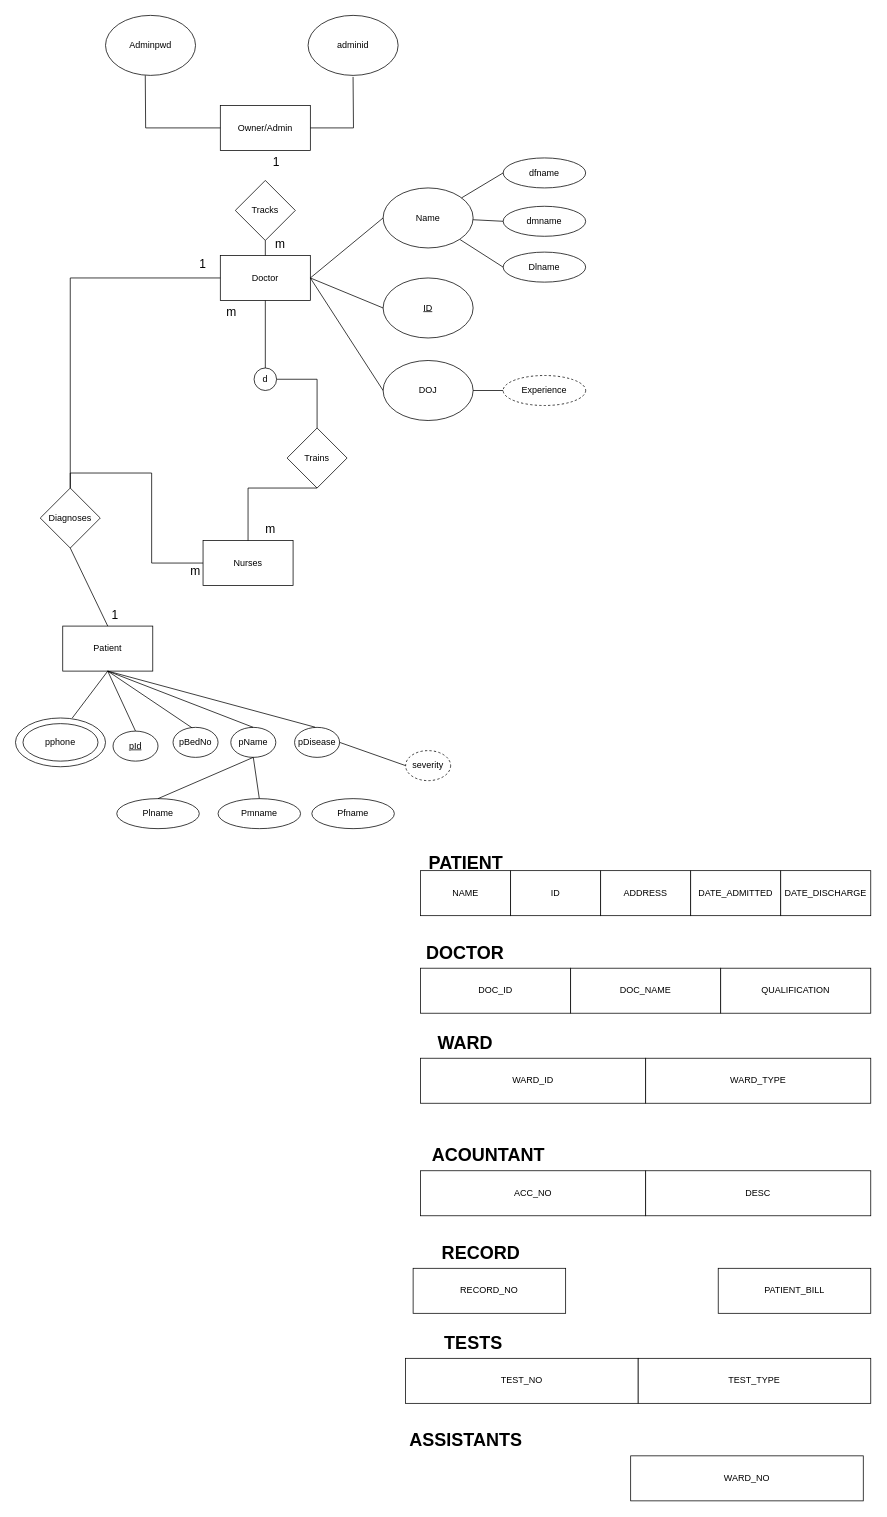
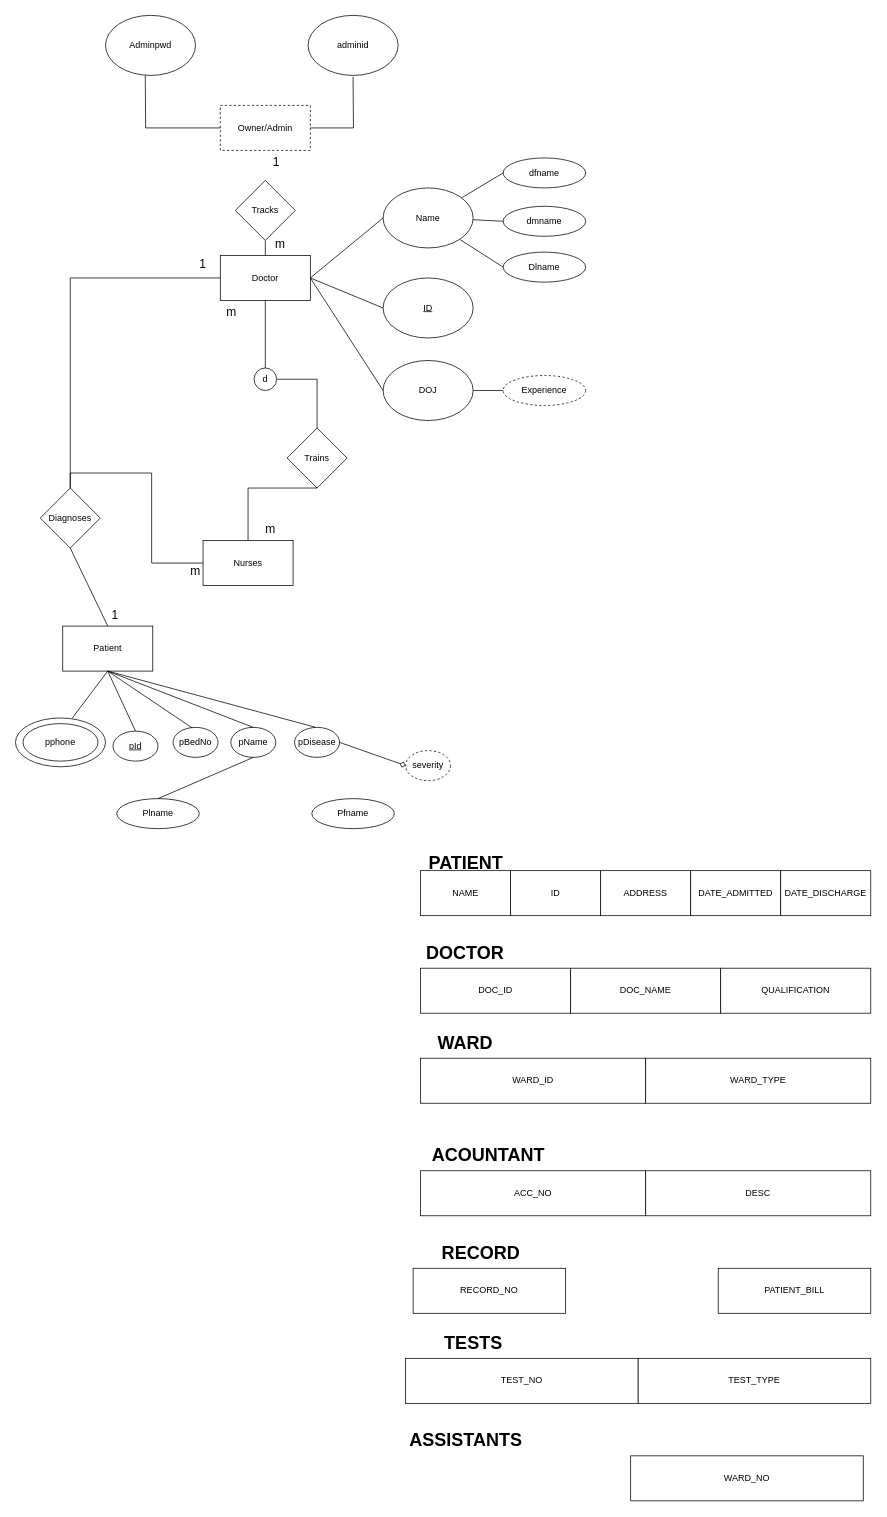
node "Owner/Admin": style solid -> dashed
edge "pDisease" -- "severity": arrowhead none -> diamond
edge "pName" -- "Pmname": removed
node "Pmname": removed
